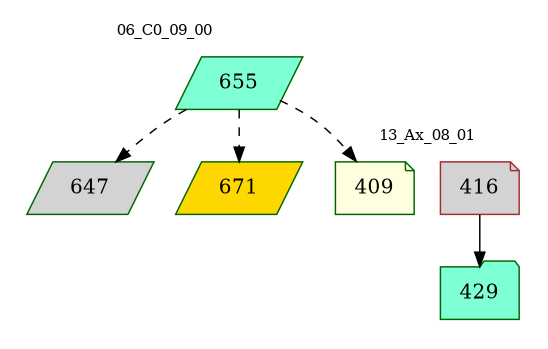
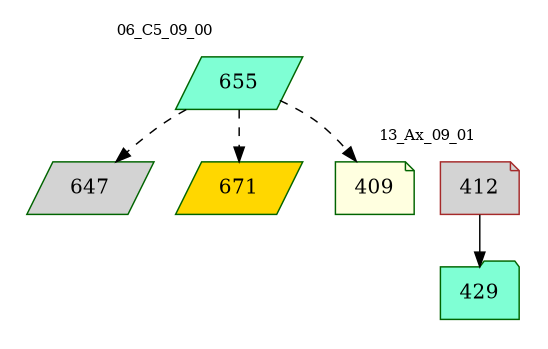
cluster "06_C0_09_00": label "06_C0_09_00" -> "06_C5_09_00"
cluster "13_Ax_08_01": label "13_Ax_08_01" -> "13_Ax_09_01"
node "416": label "416" -> "412"
